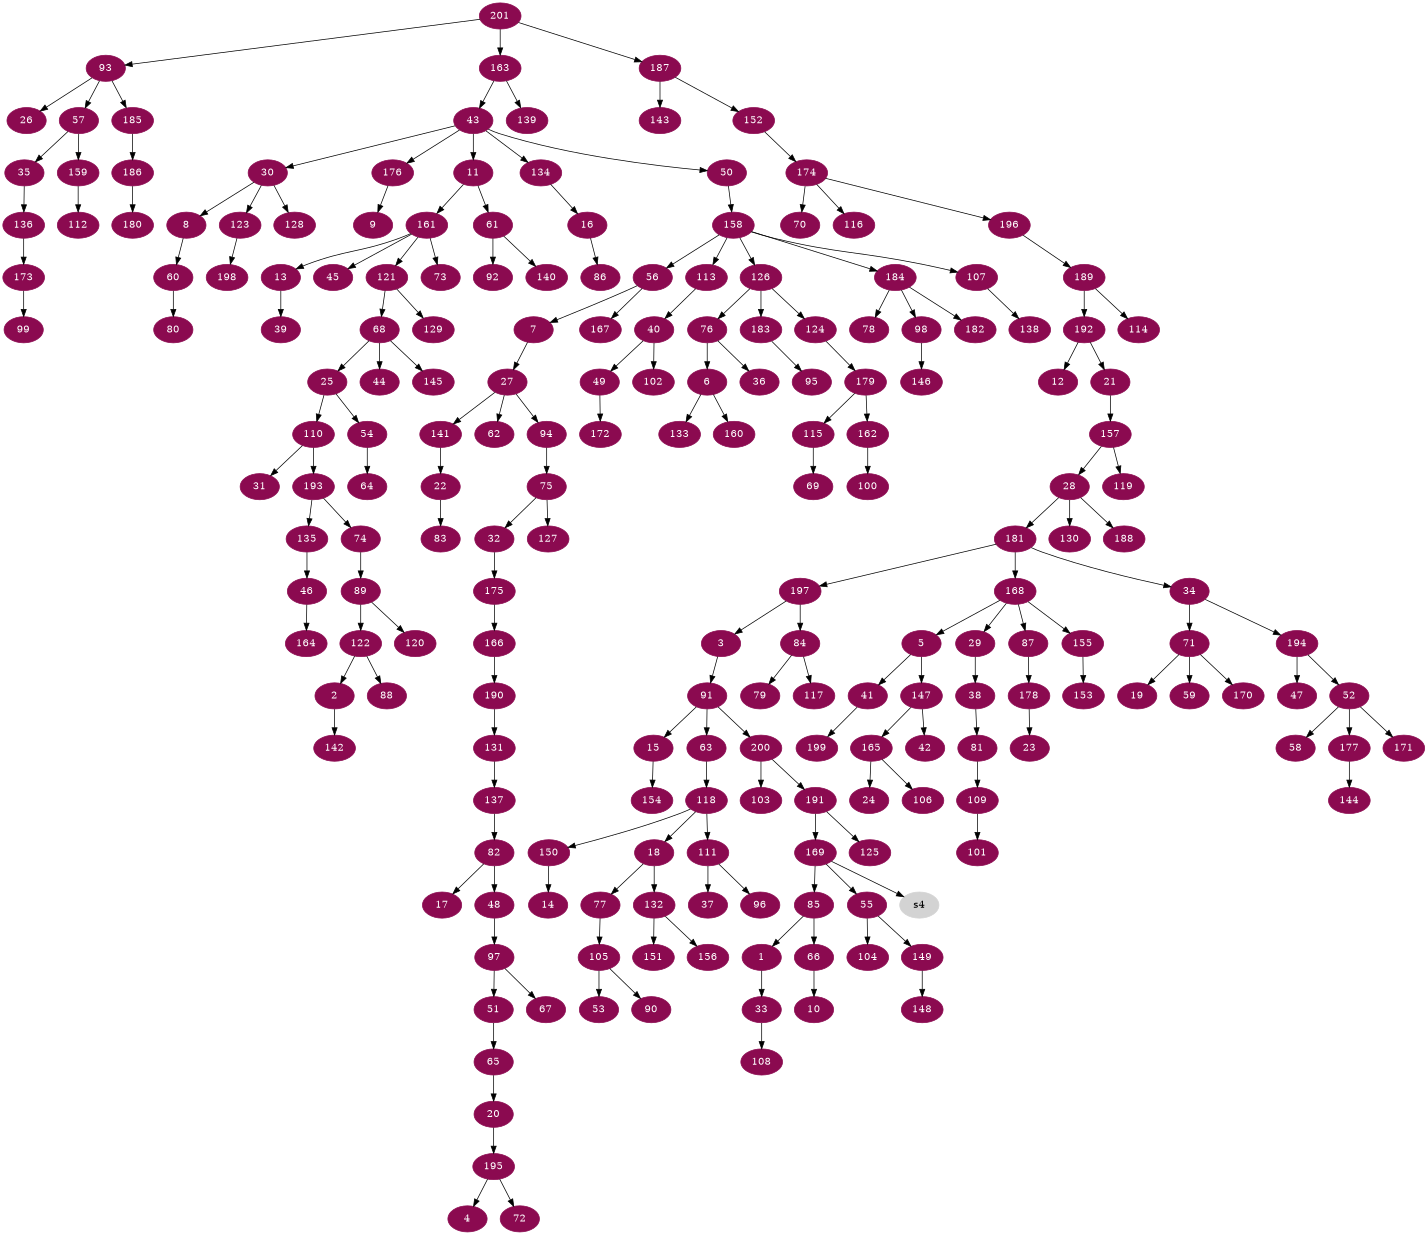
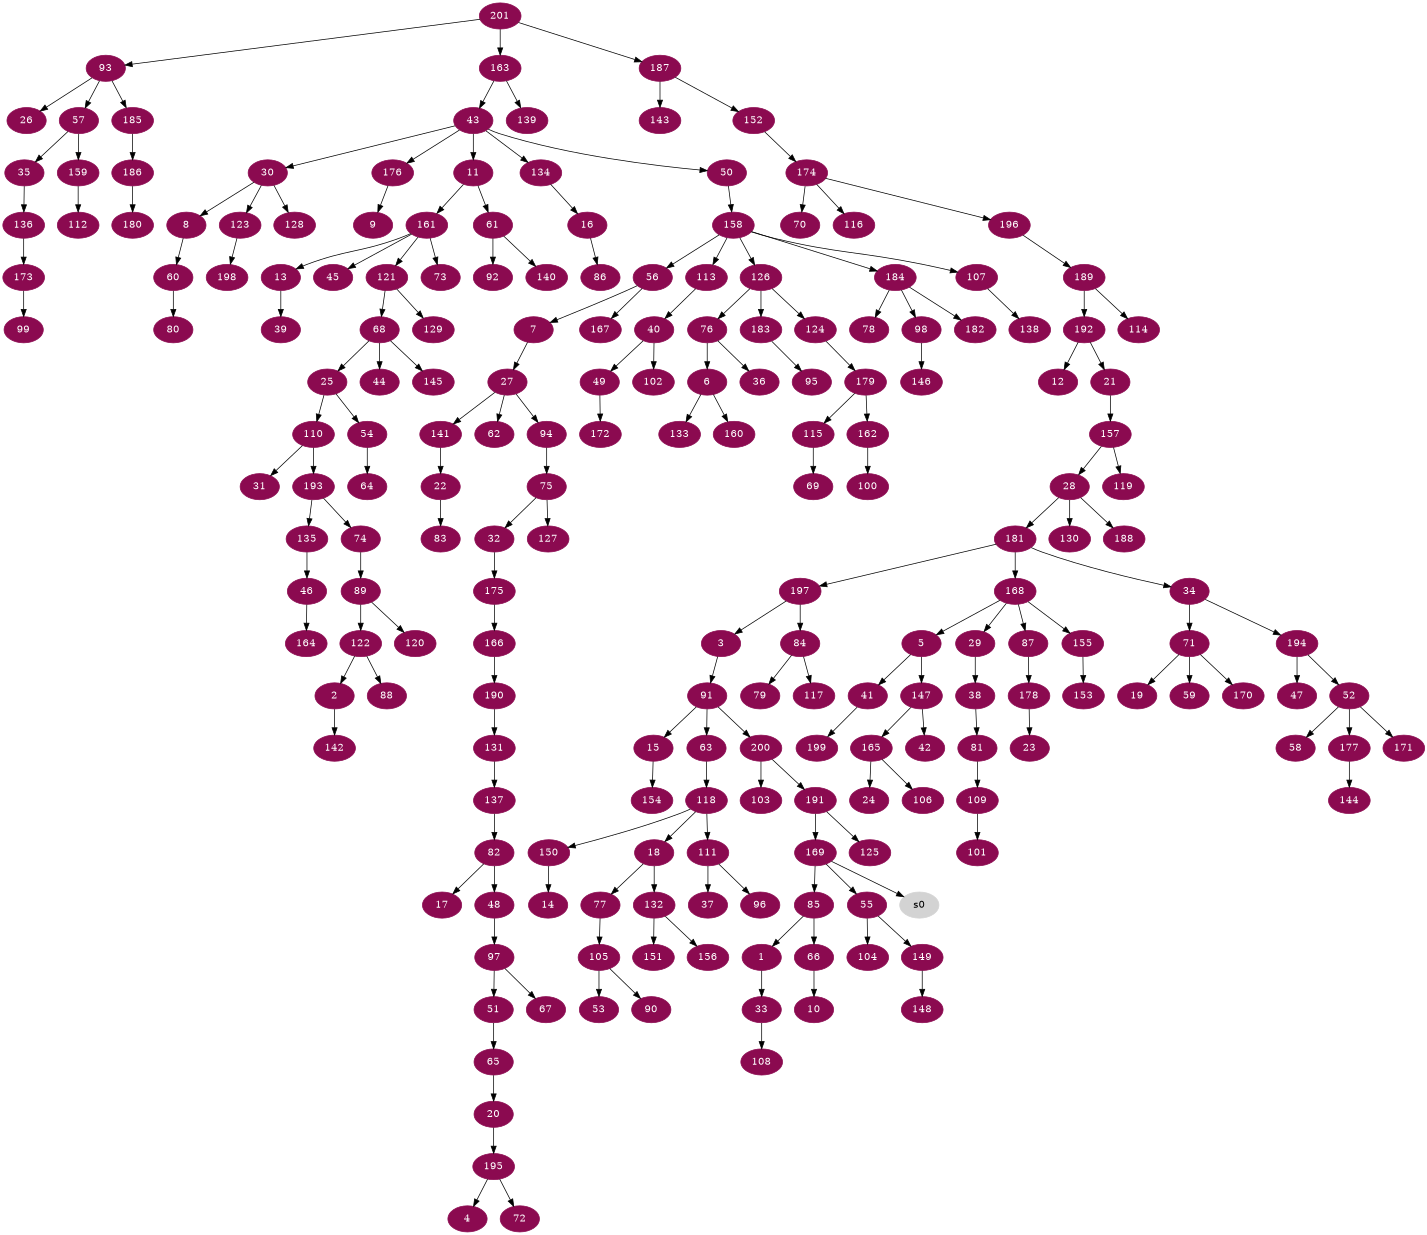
node "s4": label "s4" -> "s0"
